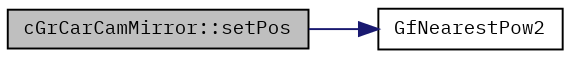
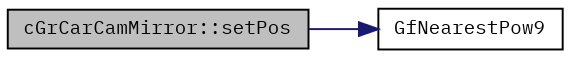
node "GfNearestPow2": label "GfNearestPow2" -> "GfNearestPow9"
